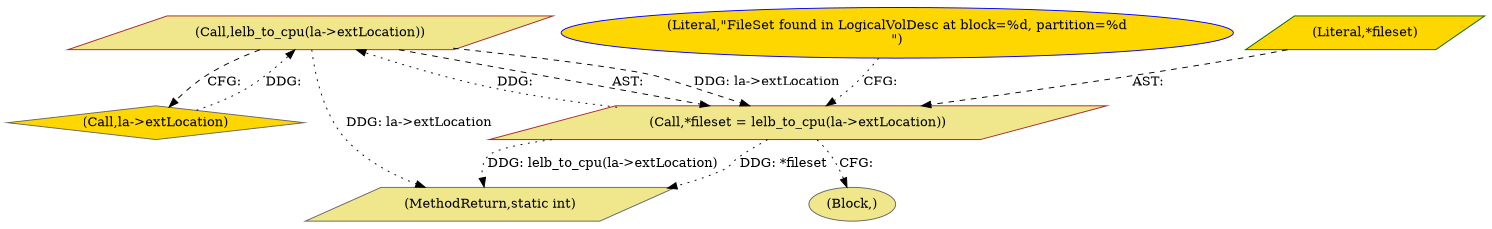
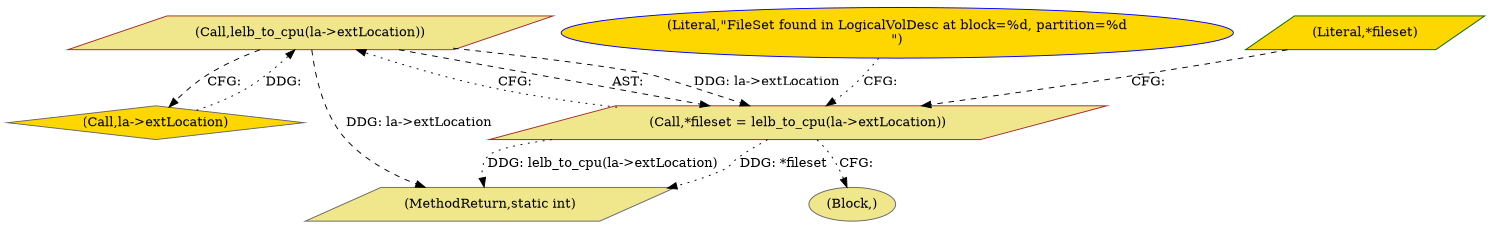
edge "(Call,*fileset = lelb_to_cpu(la->extLocation))" -> "(Call,lelb_to_cpu(la->extLocation))": label "DDG: " -> "CFG: "
edge "(Literal,*fileset)" -> "(Call,*fileset = lelb_to_cpu(la->extLocation))": label "AST: " -> "CFG: "
edge "(Call,lelb_to_cpu(la->extLocation))" -> "(MethodReturn,static int)": style dotted -> dashed
